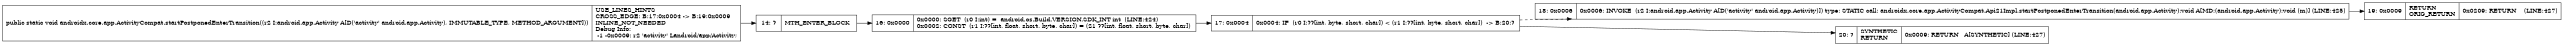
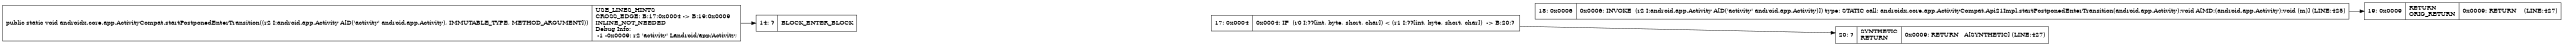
node "19: 0x0009": text "0x0209: RETURN    (LINE:427)" -> "0x0009: RETURN    (LINE:427)"
edge "17: 0x0004" -> "18: 0x0006": removed
node "14: ?": text "MTH_ENTER_BLOCK" -> "BLOCK_ENTER_BLOCK"
node "16: 0x0000": removed
